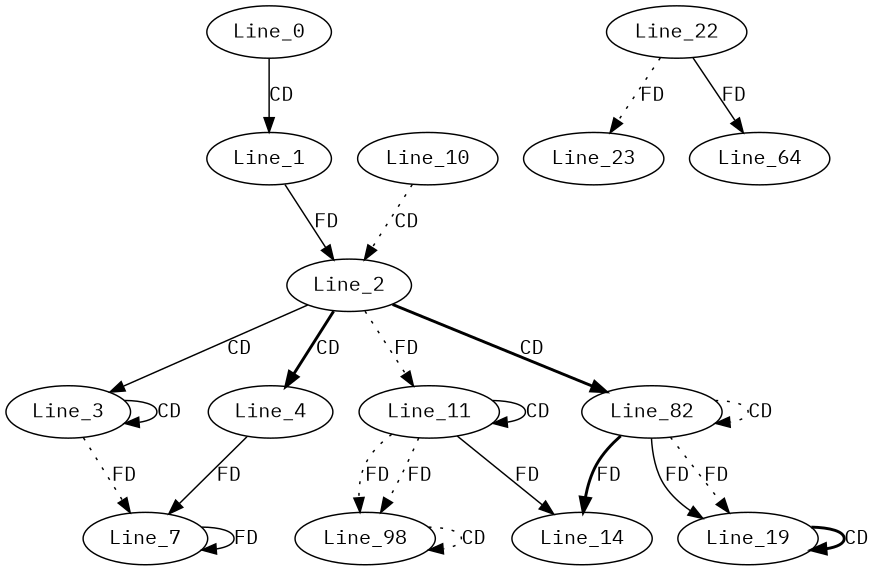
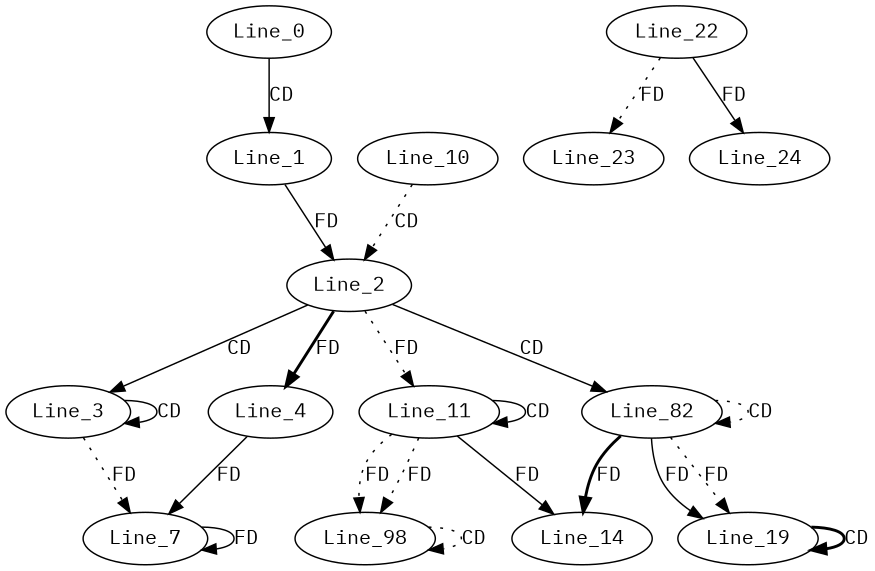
node "Line_64": label "Line_64" -> "Line_24"
edge "Line_2" -> "Line_82": style bold -> solid
edge "Line_2" -> "Line_4": label "CD" -> "FD"
